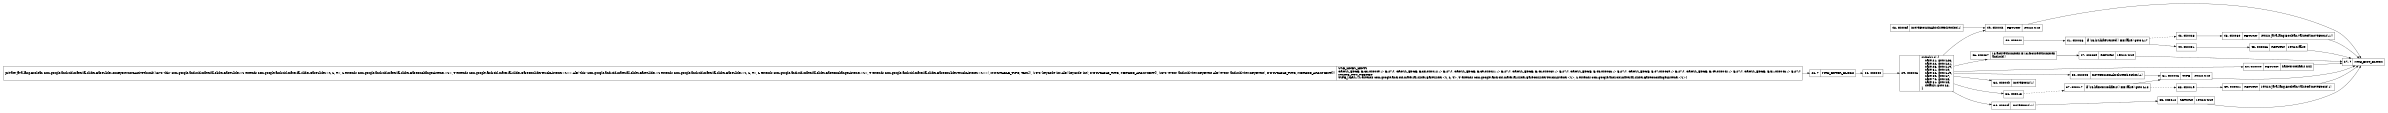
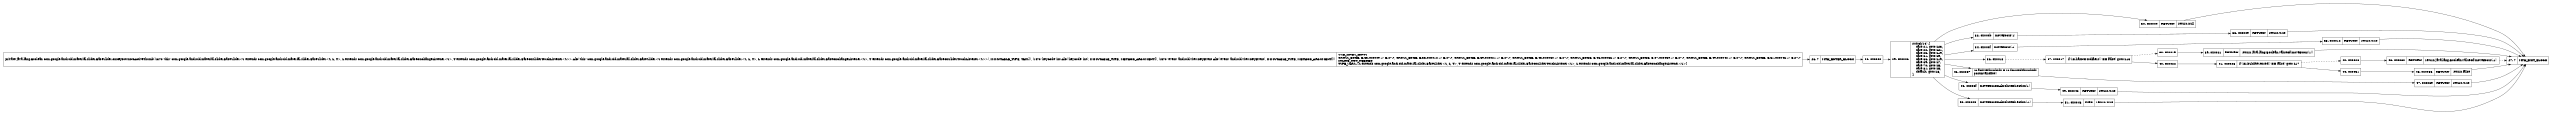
node "33: 0x000e": added
edge "29: 0x0006" -> "49: 0x0042": now "29: 0x0006" -> "48: 0x003f"
edge "43: 0x0030" -> "27: ?": style solid -> dashed
node "46: 0x0037": text "android()" -> "postInvalidate()"
node "30: 0x0009": text "hasNoModifiers null" -> "return null"
edge "37: 0x0017" -> "51: 0x0046": now "37: 0x0017" -> "40: 0x0022"
